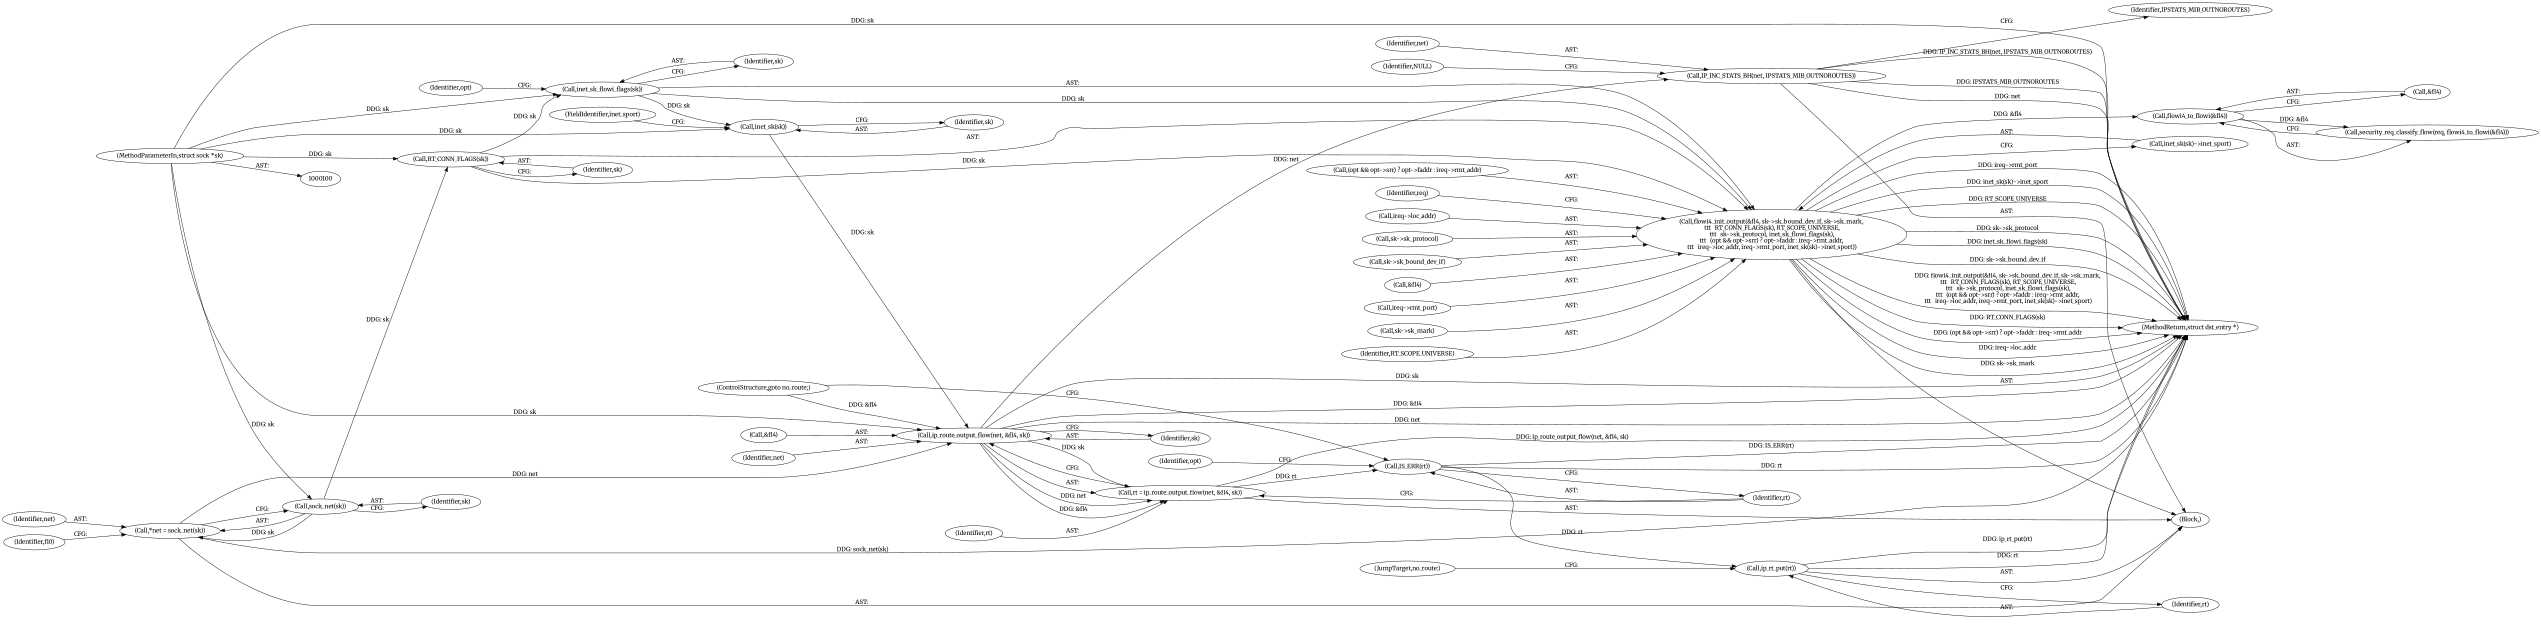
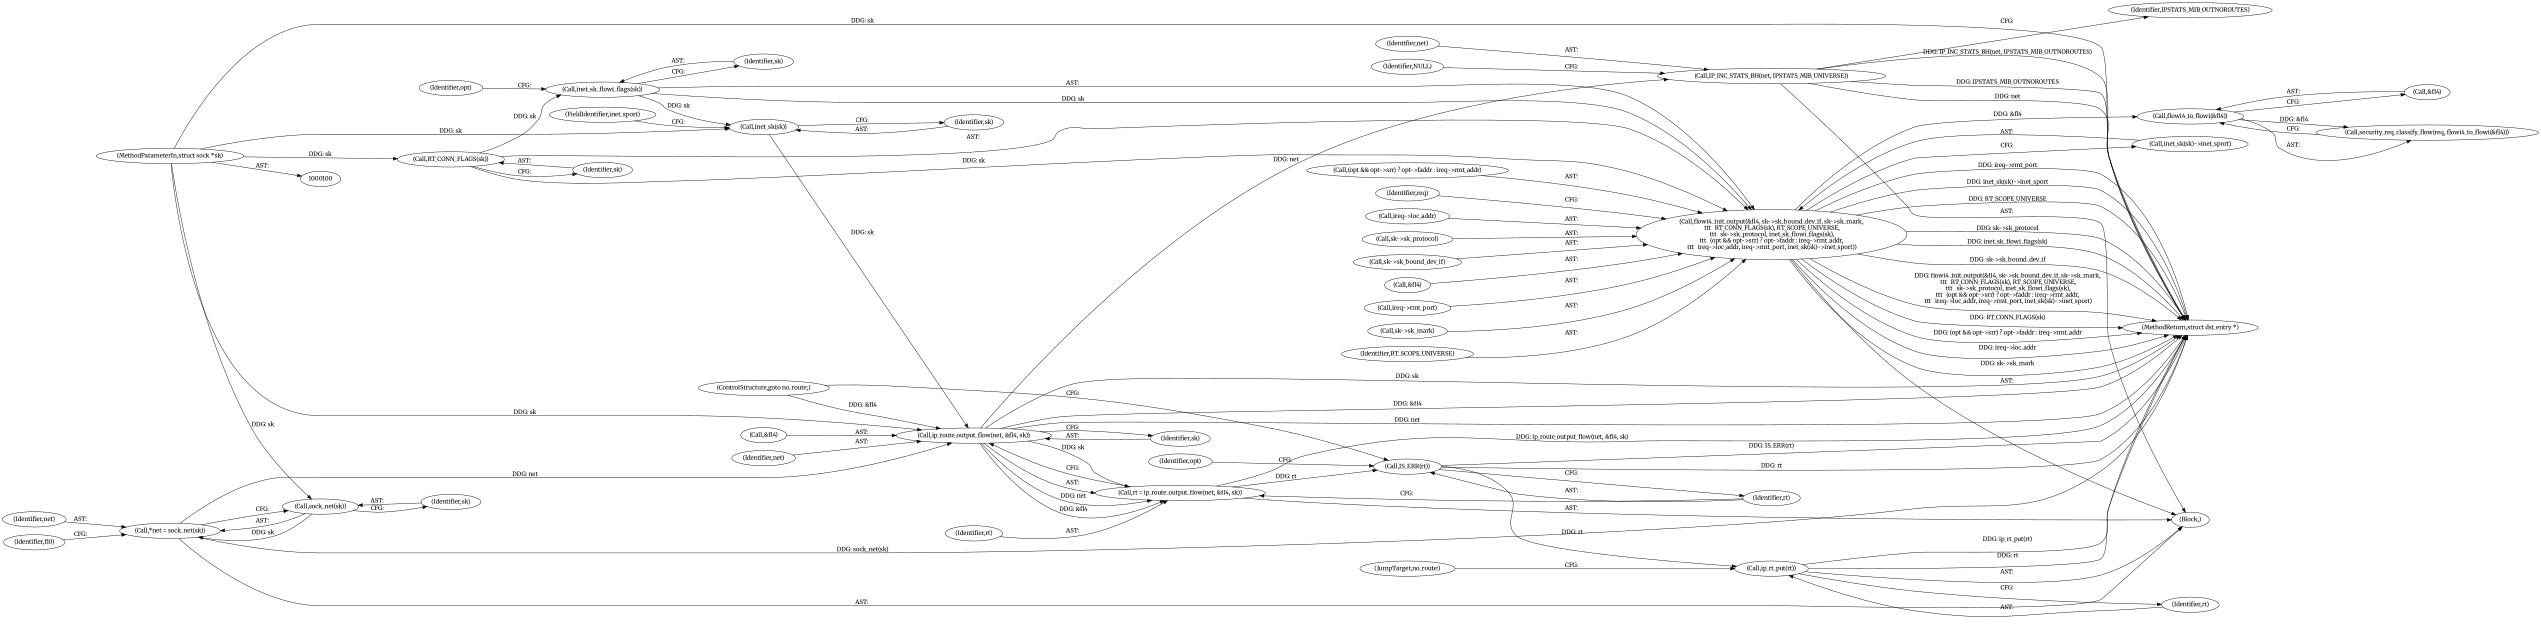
node "(Call,IP_INC_STATS_BH(net, IPSTATS_MIB_OUTNOROUTES))": label "(Call,IP_INC_STATS_BH(net, IPSTATS_MIB_OUTNOROUTES))" -> "(Call,IP_INC_STATS_BH(net, IPSTATS_MIB_UNIVERSE))"
edge "(MethodParameterIn,struct sock *sk)" -> "(Call,inet_sk_flowi_flags(sk))": removed, label "DDG: sk"
edge "(Call,sock_net(sk))" -> "(Call,RT_CONN_FLAGS(sk))": removed, label "DDG: sk"
